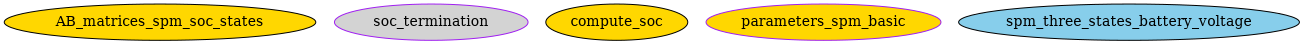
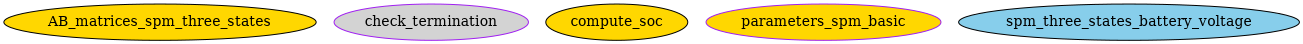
node "AB_matrices_spm_soc_states": label "AB_matrices_spm_soc_states" -> "AB_matrices_spm_three_states"
node "soc_termination": label "soc_termination" -> "check_termination"
